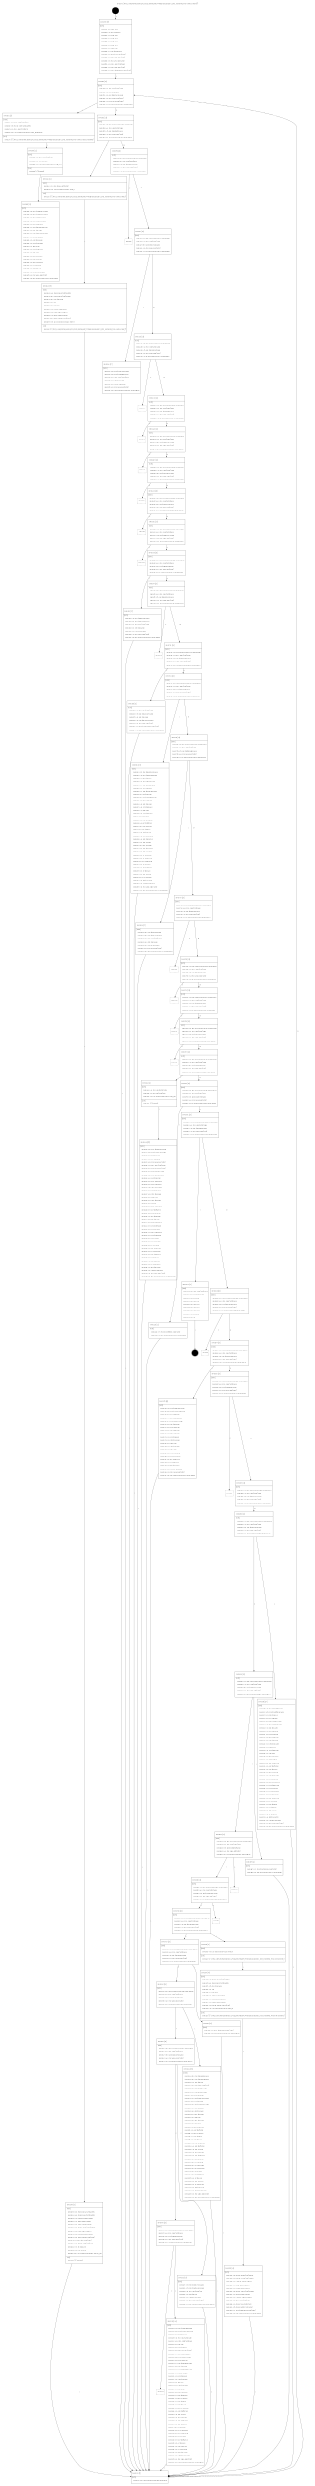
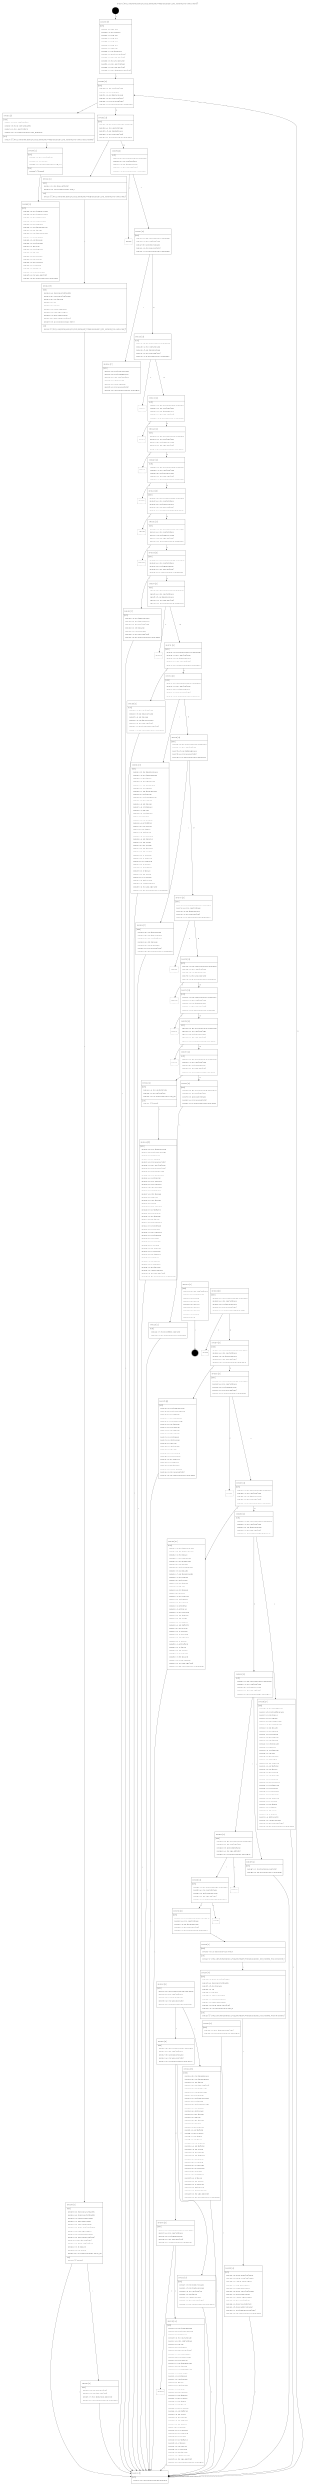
node "0x40180c [28]": removed
node "0x401ddc [144]": added
node "0x401924 [28]": removed
node "0x401be6 [23]": added
